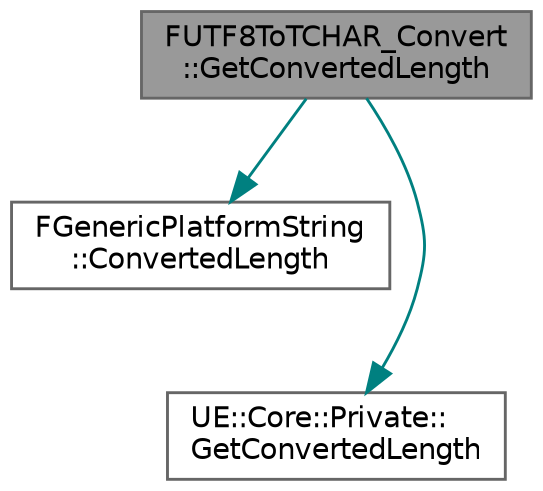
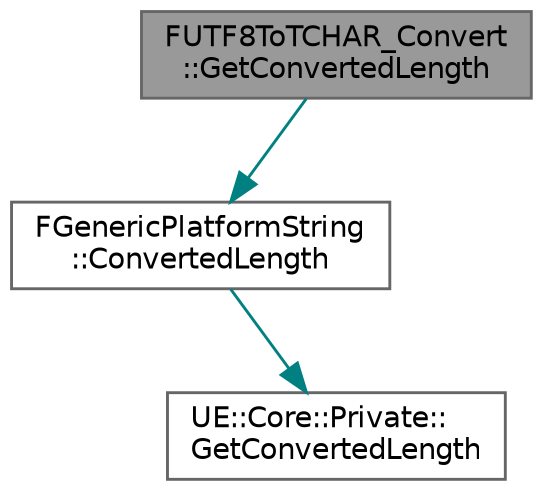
edge "FUTF8ToTCHAR_Convert ::GetConvertedLength" -> "UE::Core::Private:: GetConvertedLength": now "FGenericPlatformString ::ConvertedLength" -> "UE::Core::Private:: GetConvertedLength"
